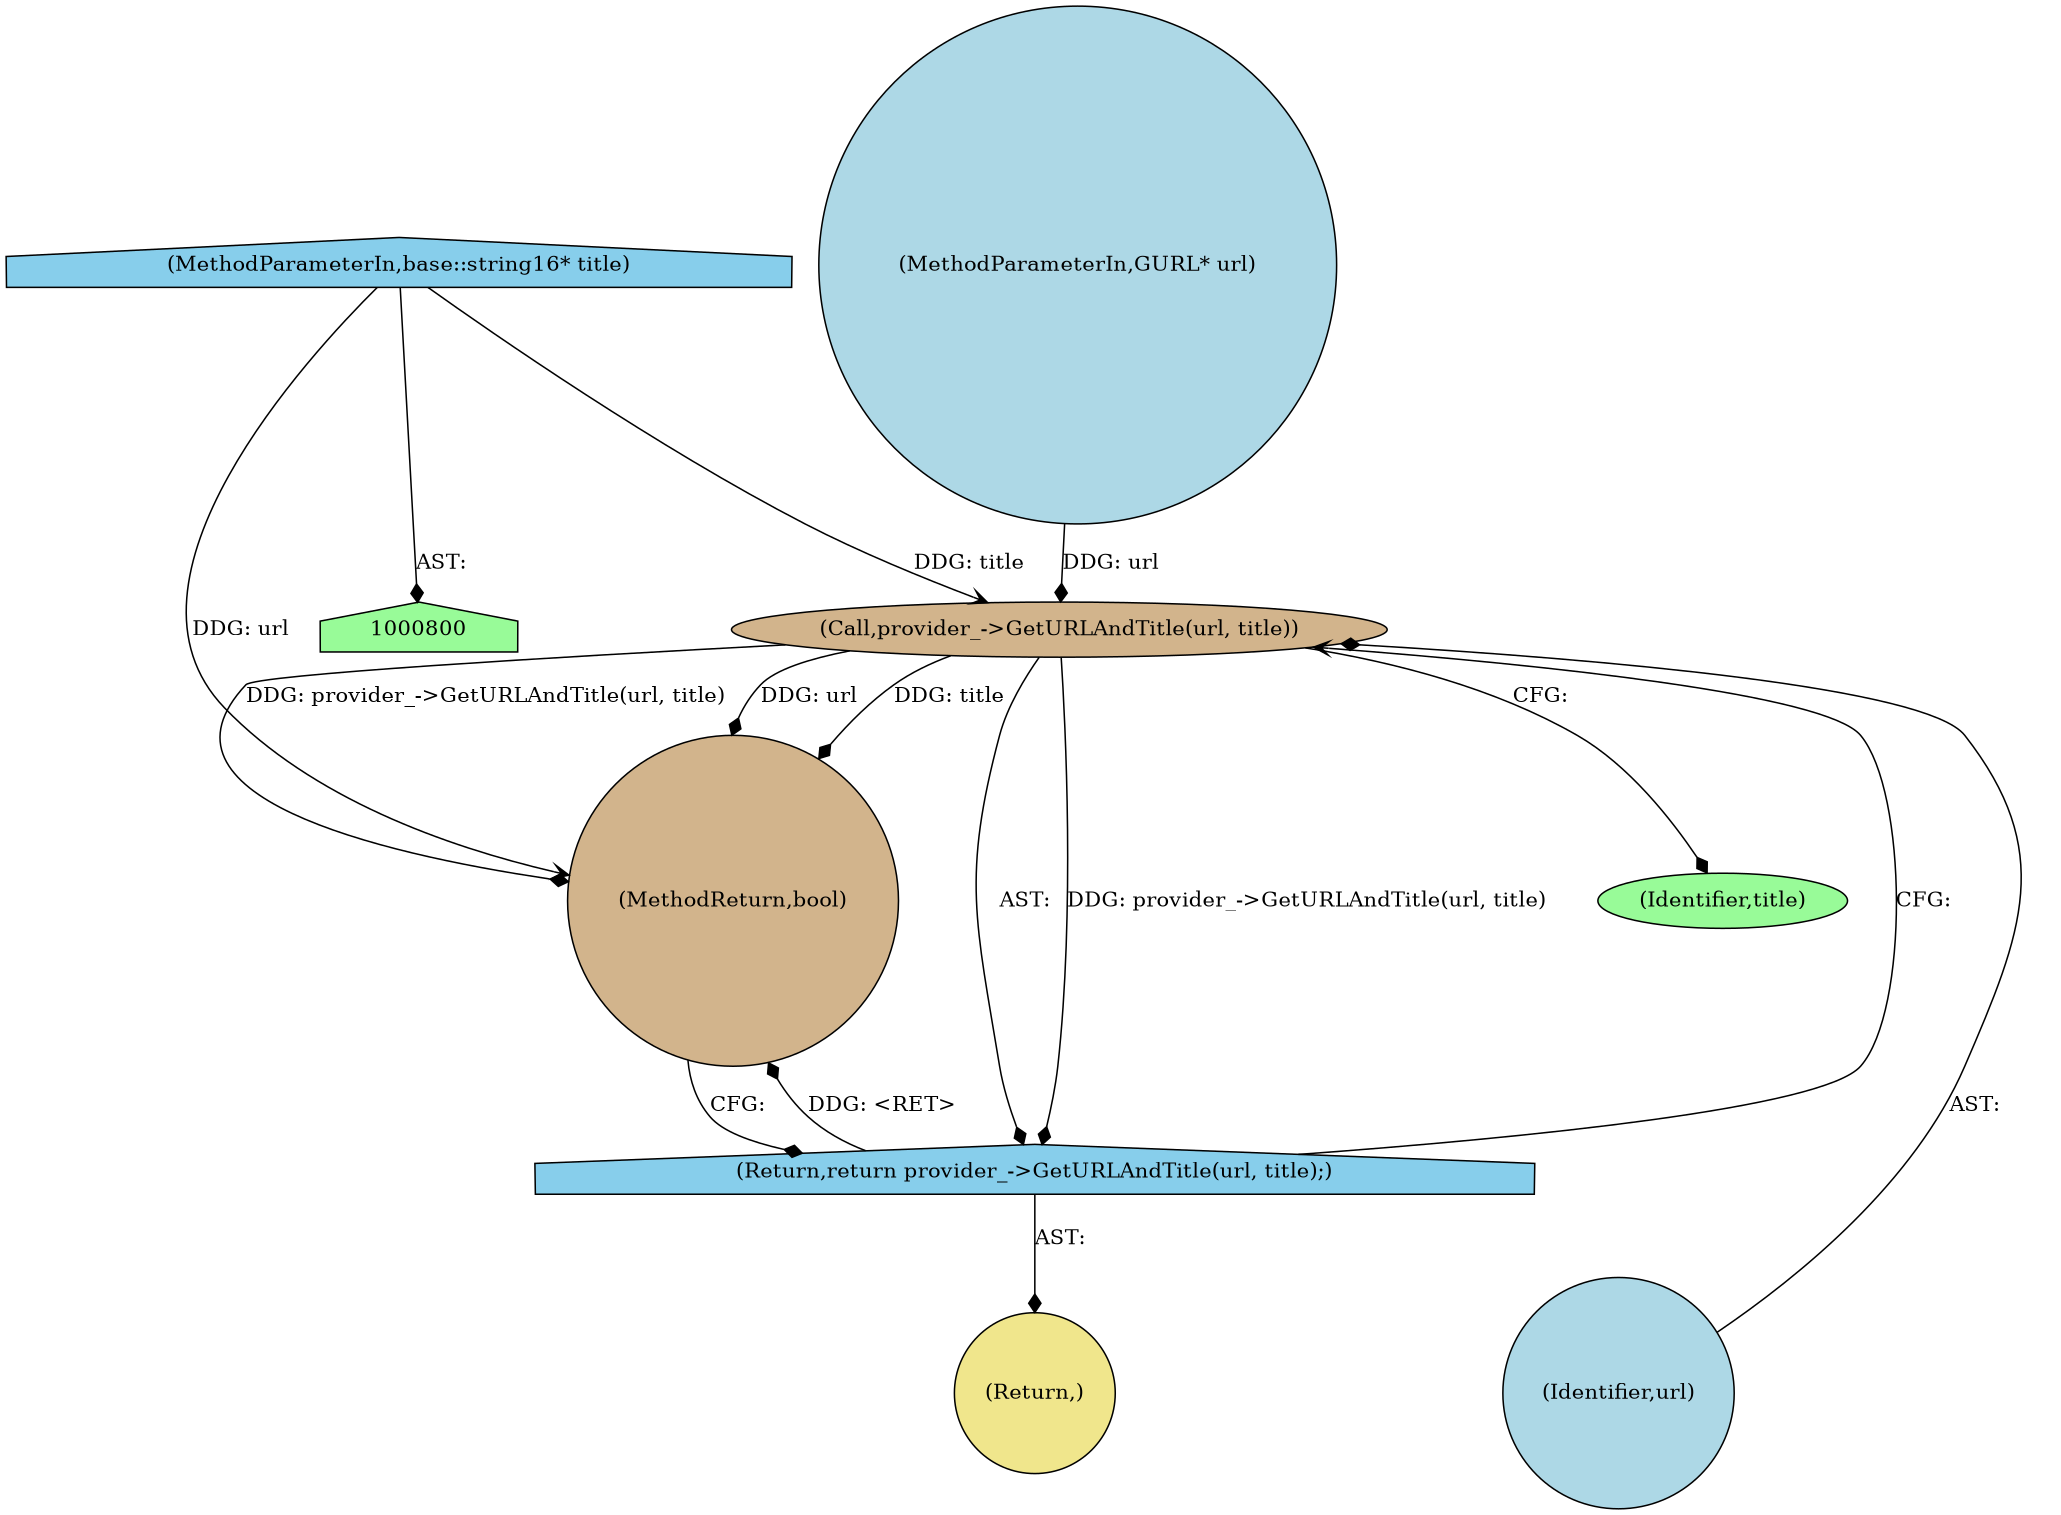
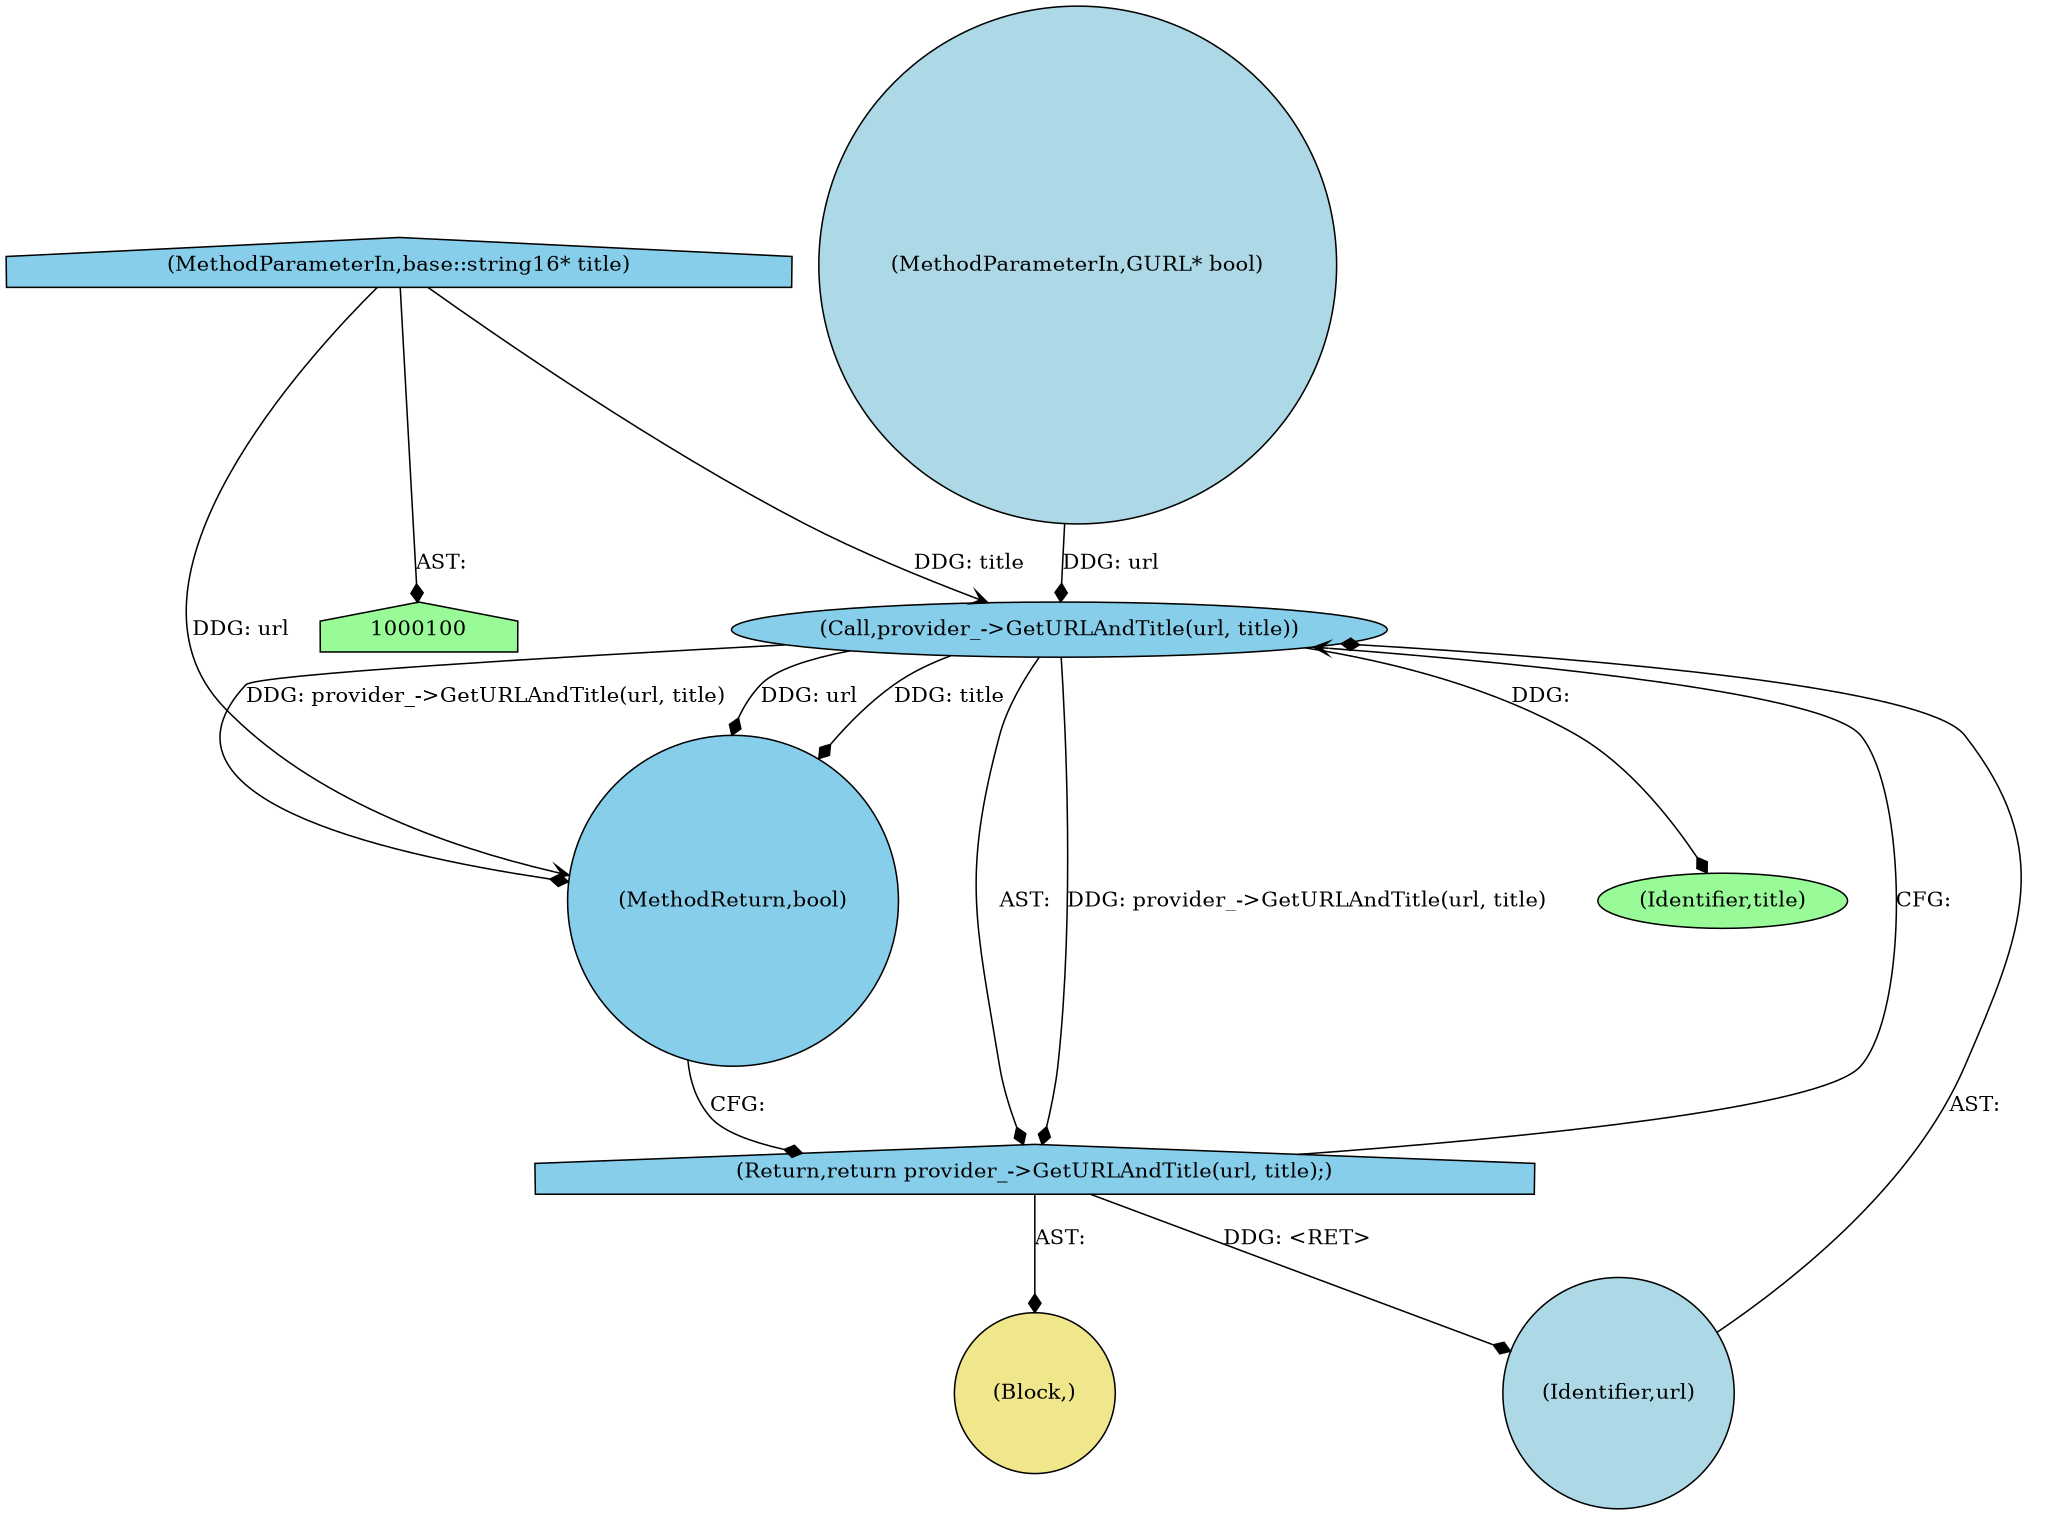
node "(MethodParameterIn,GURL* url)": label "(MethodParameterIn,GURL* url)" -> "(MethodParameterIn,GURL* bool)"
node "1000800": label "1000800" -> "1000100"
node "(Call,provider_->GetURLAndTitle(url, title))": fillcolor tan -> skyblue
edge "(Call,provider_->GetURLAndTitle(url, title))" -> "(Identifier,title)": label "CFG: " -> "DDG: "
node "(MethodReturn,bool)": fillcolor tan -> skyblue
edge "(Return,return provider_->GetURLAndTitle(url, title);)" -> "(MethodReturn,bool)": now "(Return,return provider_->GetURLAndTitle(url, title);)" -> "(Identifier,url)"
node "(Return,)": label "(Return,)" -> "(Block,)"
